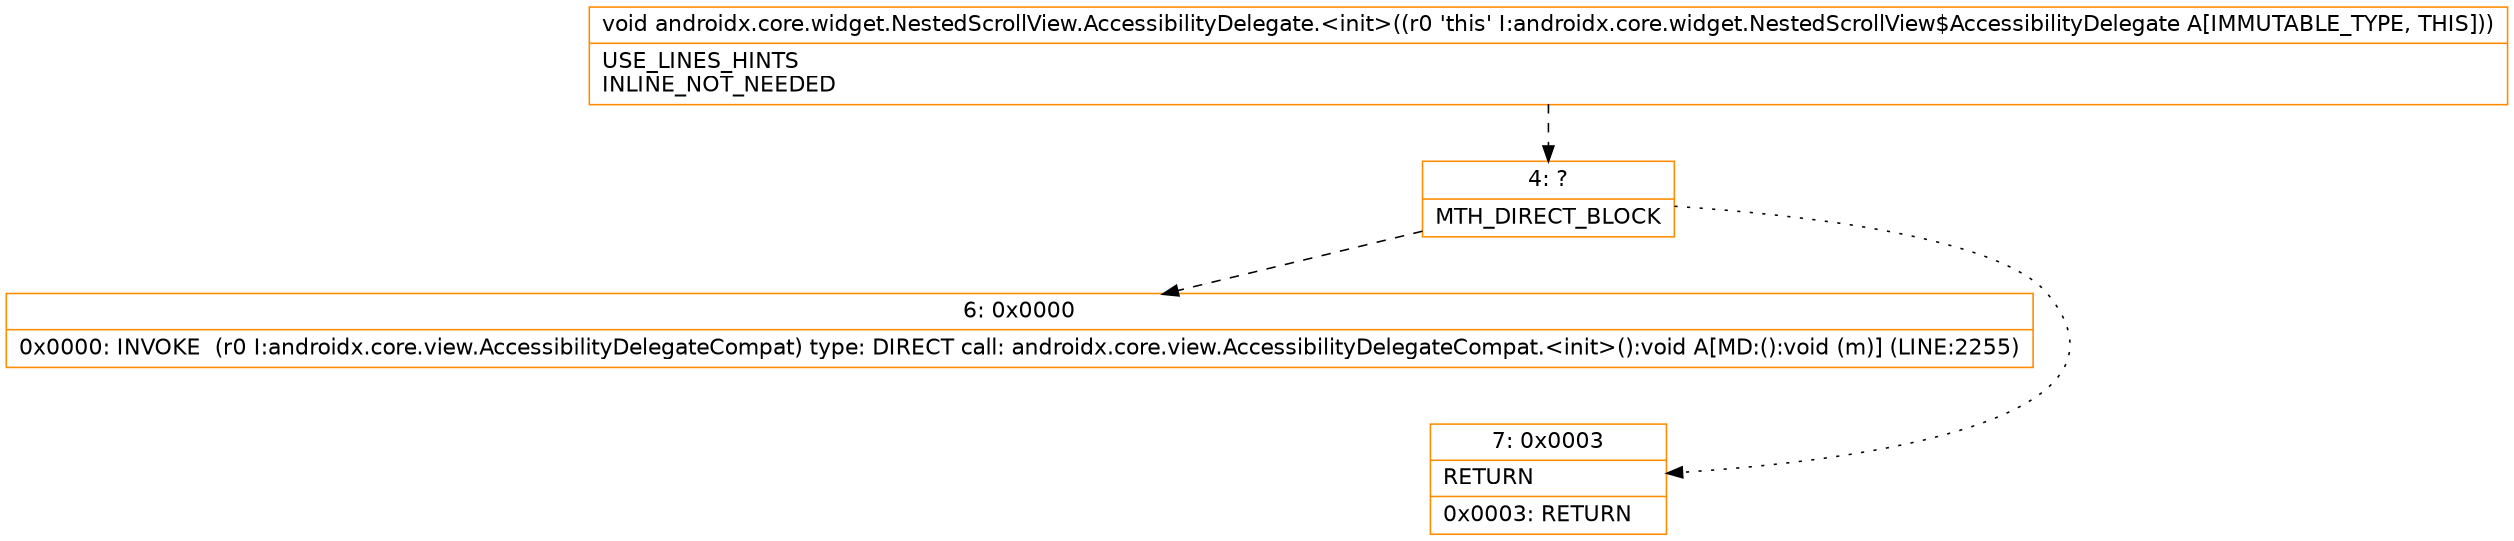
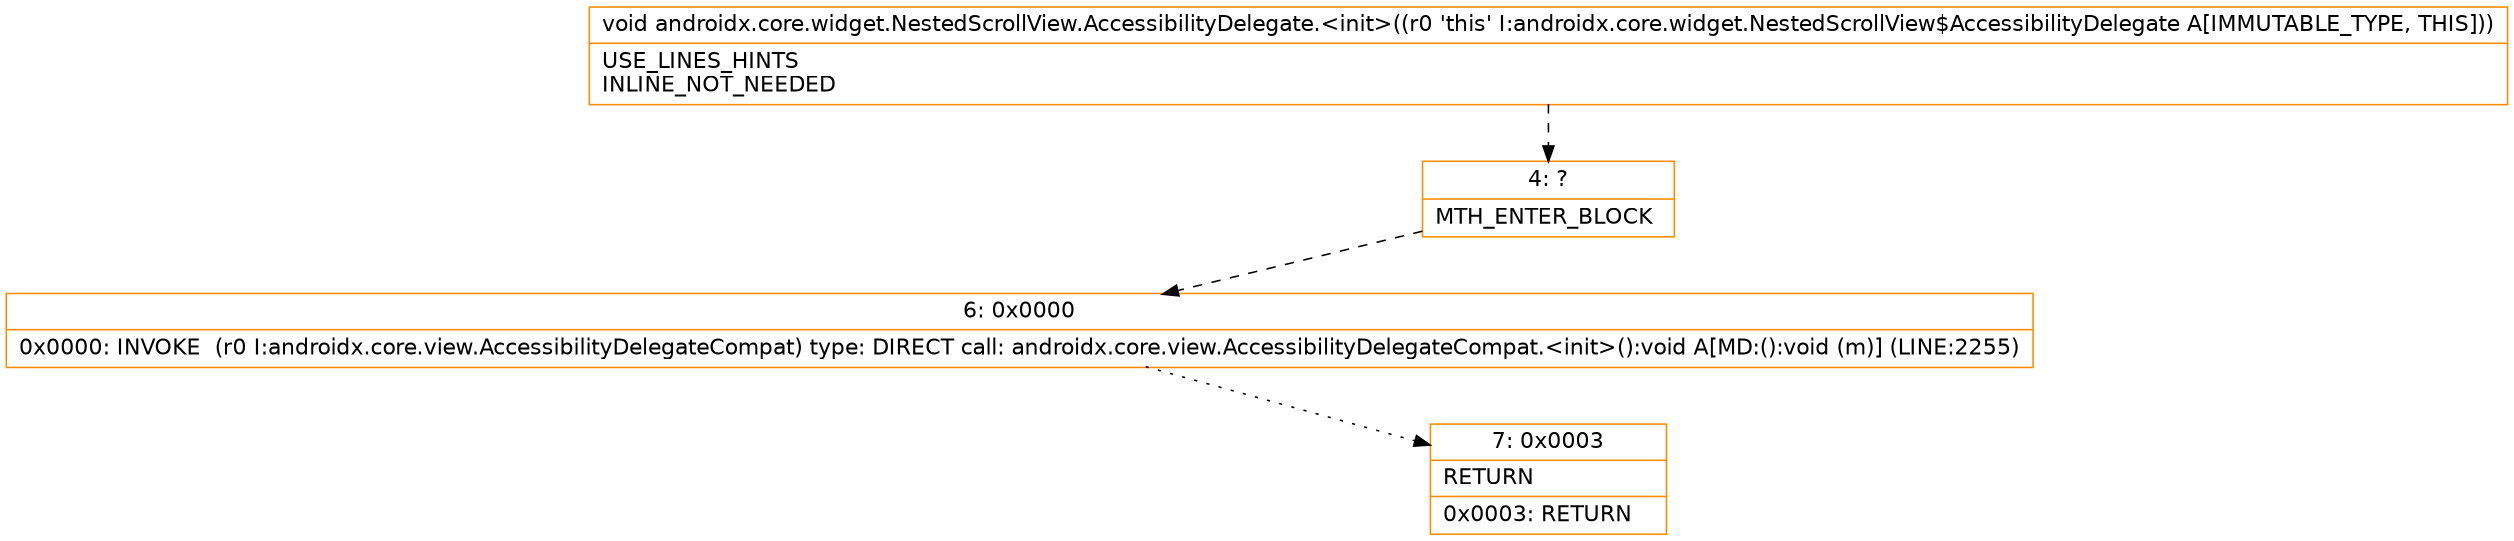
node "4: ?": text "MTH_DIRECT_BLOCK" -> "MTH_ENTER_BLOCK"
edge "4: ?" -> "7: 0x0003": now "6: 0x0000" -> "7: 0x0003"
